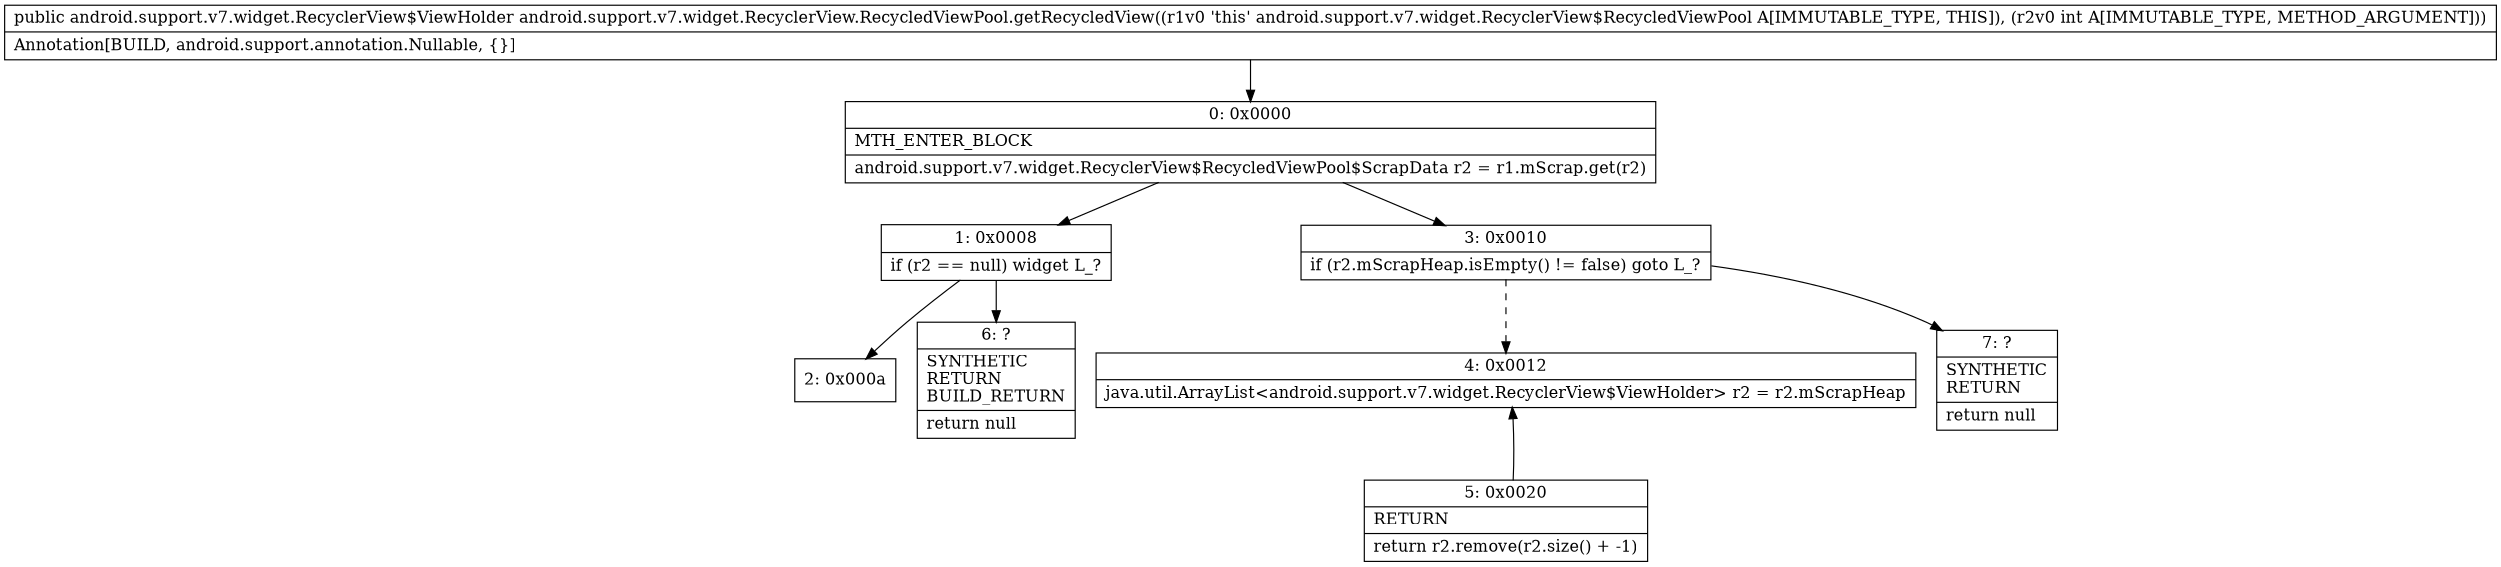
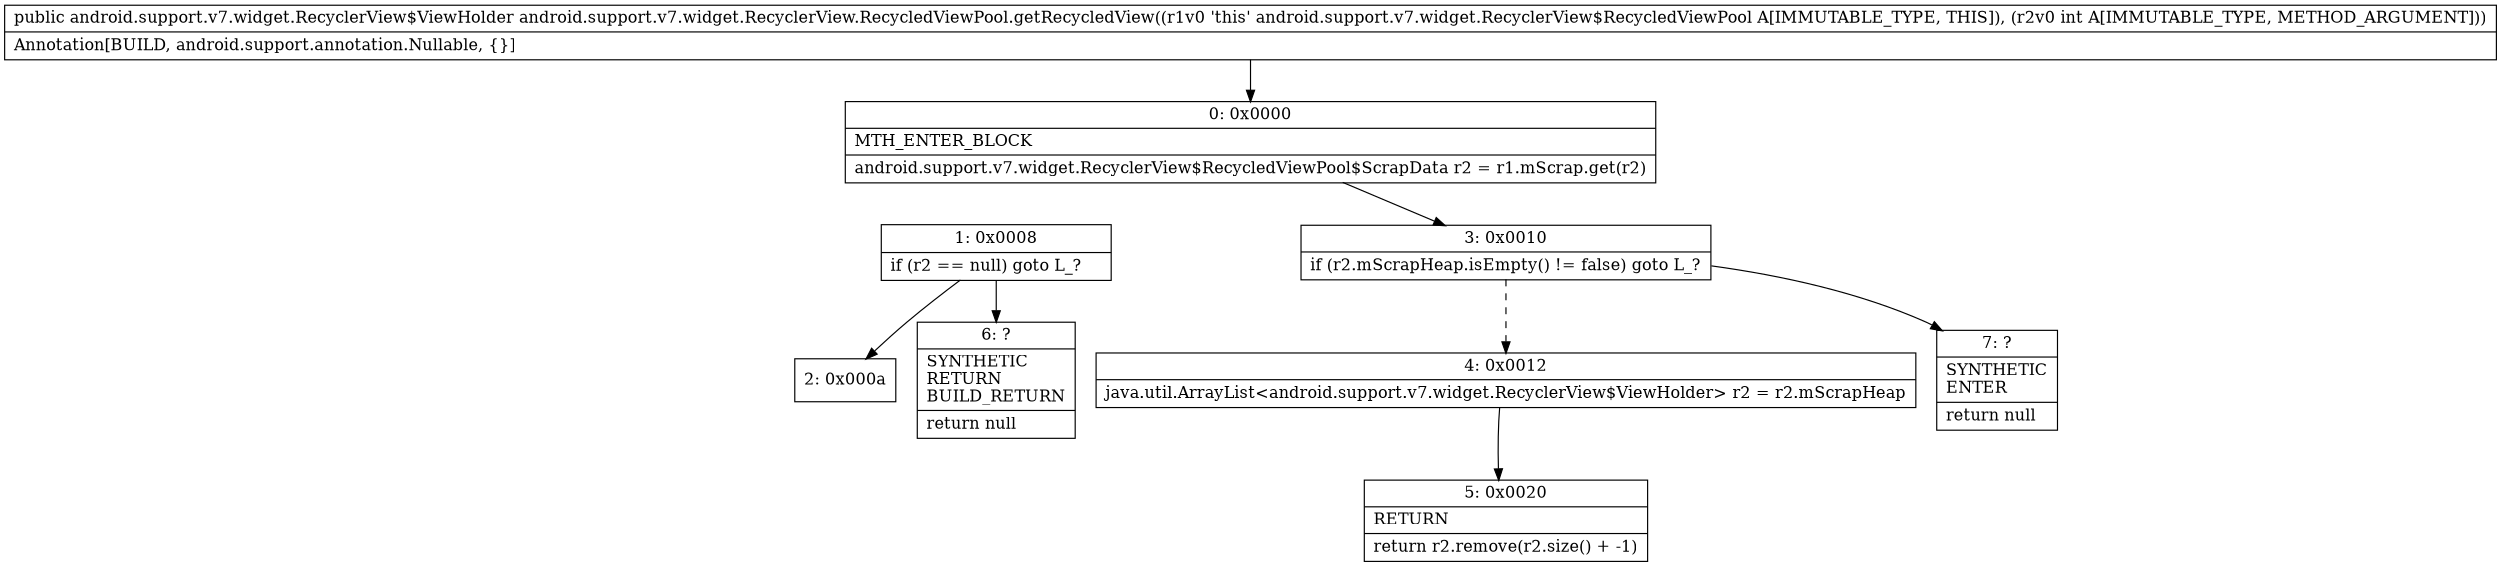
edge "0: 0x0000" -> "1: 0x0008": removed
node "1: 0x0008": text "if (r2 == null) widget L_?" -> "if (r2 == null) goto L_?"
node "7: ?": text "RETURN" -> "ENTER"
edge "5: 0x0020" -> "4: 0x0012": reversed
